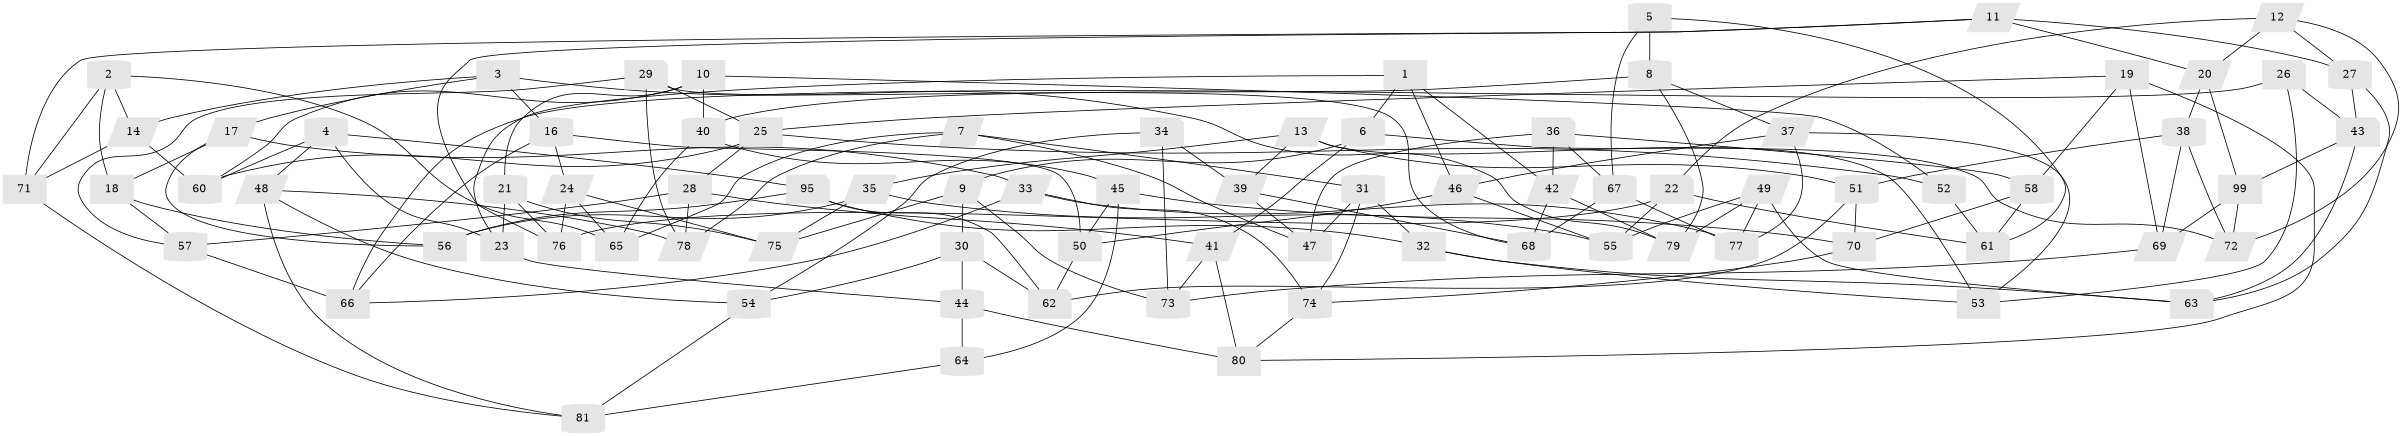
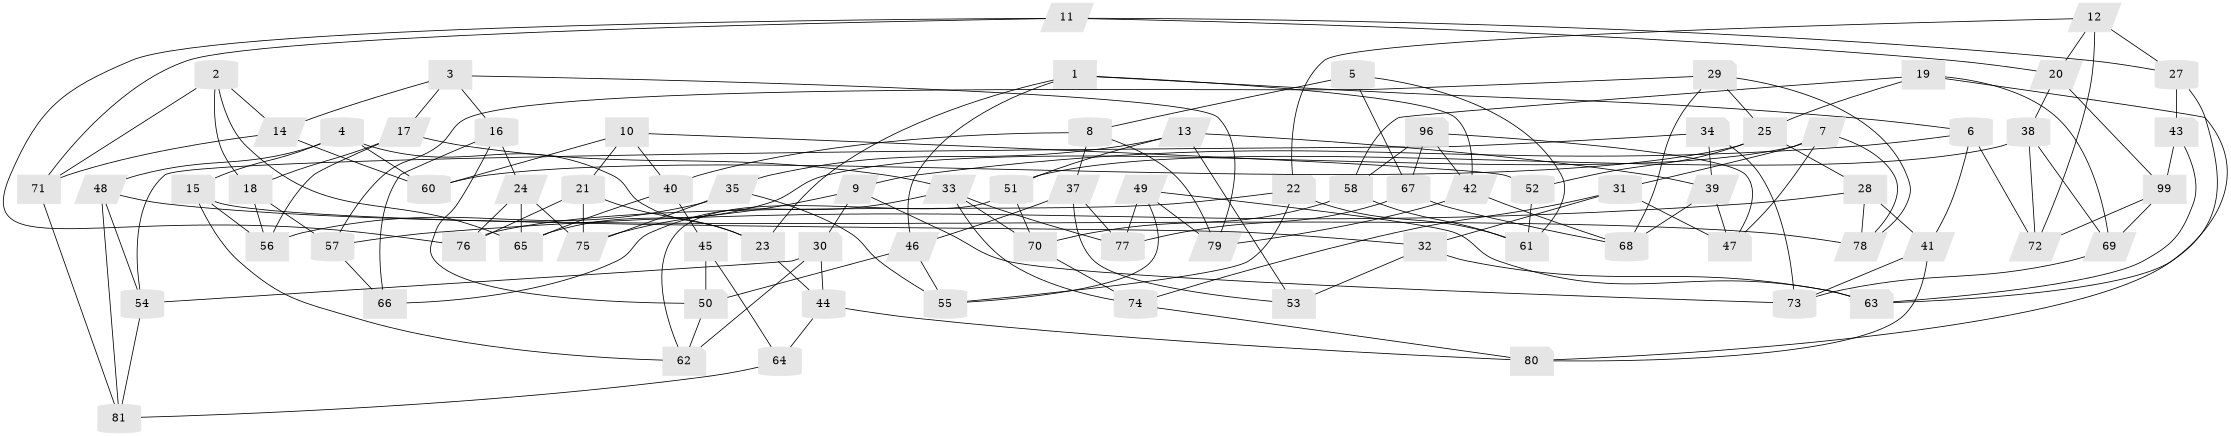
node "26": removed
node "36": label "36" -> "96"
node "95": label "95" -> "15"
edge "45" -- "70": now "33" -- "70"
